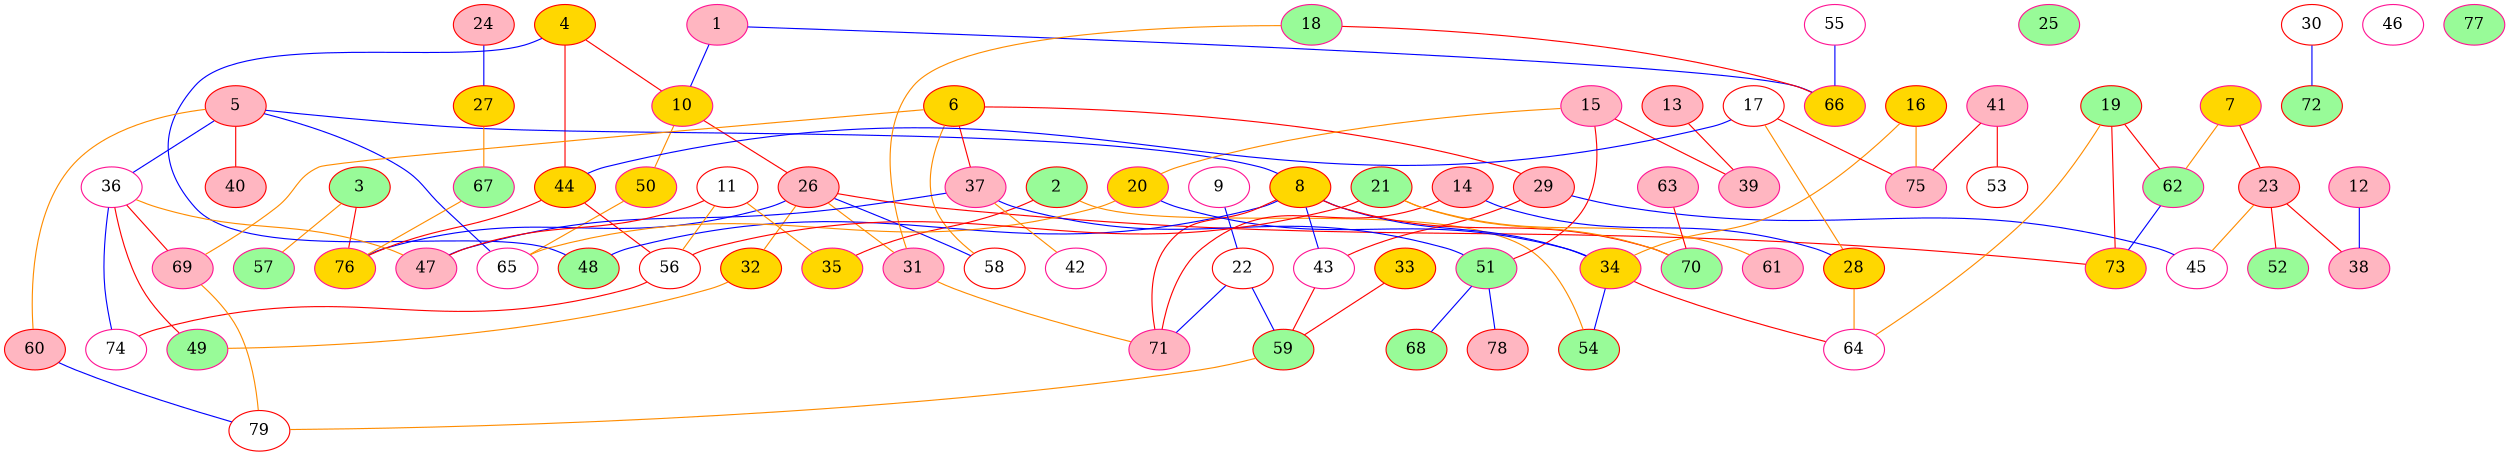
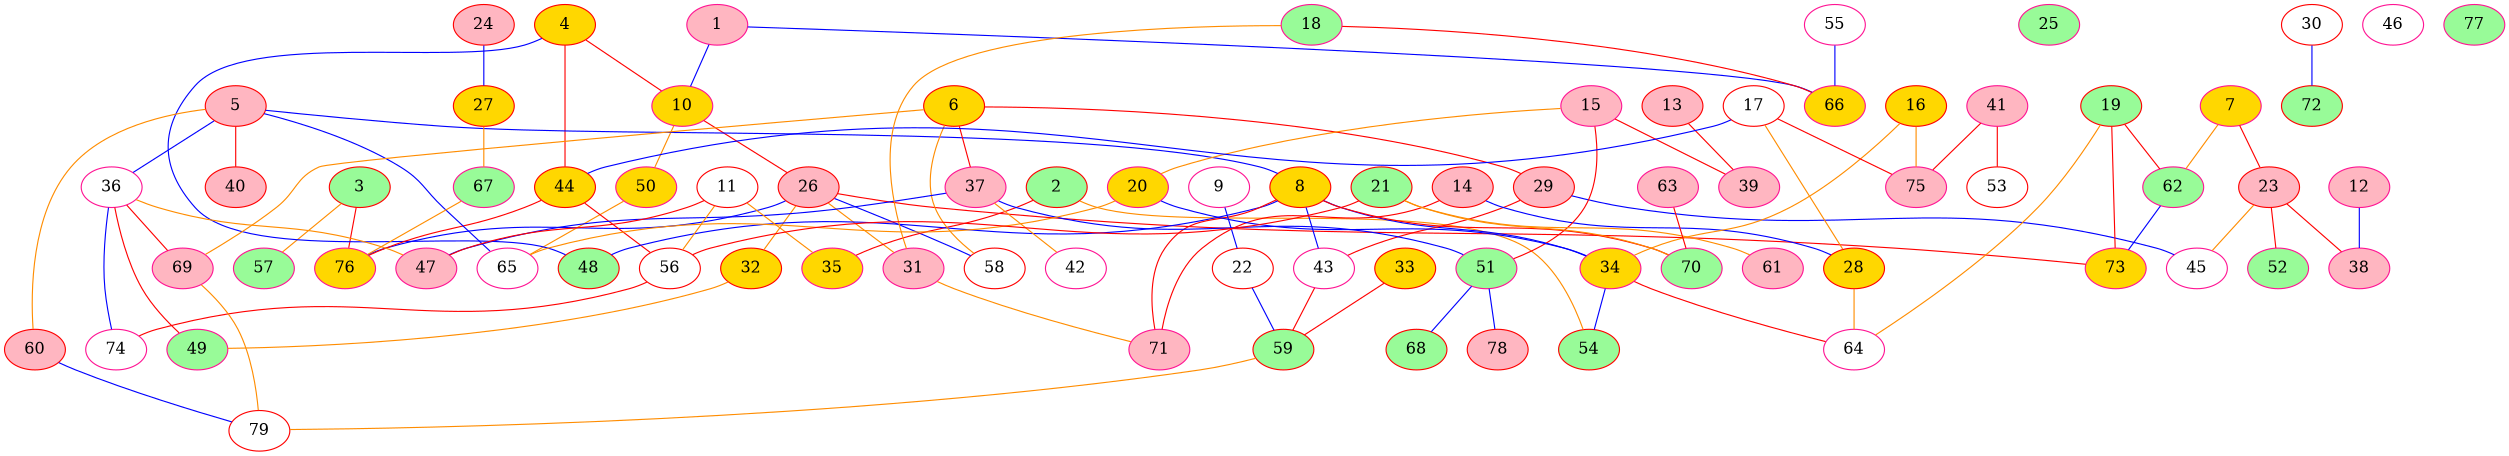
edge "22" -- "71": removed
